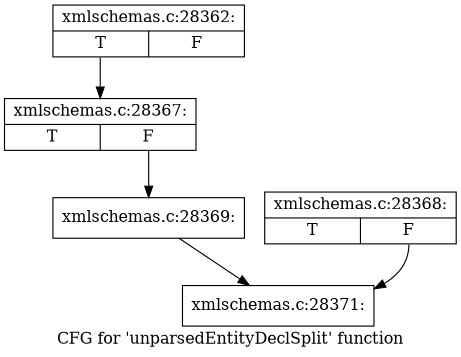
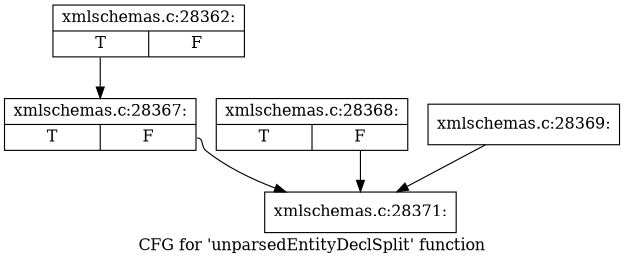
edge "xmlschemas.c:28367:" -> "xmlschemas.c:28369:": now "xmlschemas.c:28367:" -> "xmlschemas.c:28371:"
